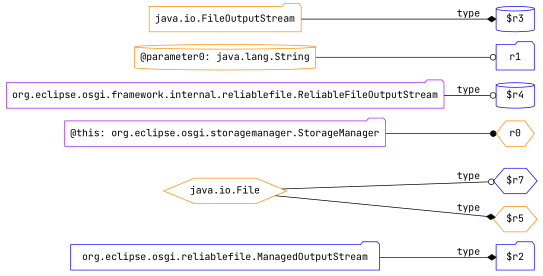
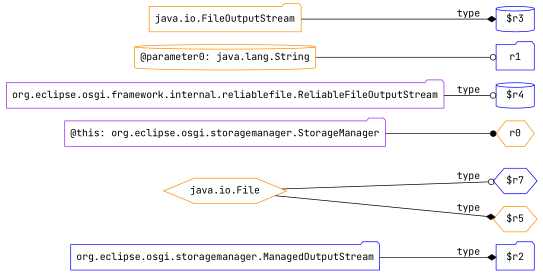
node "org.eclipse.osgi.reliablefile.ManagedOutputStream": label "org.eclipse.osgi.reliablefile.ManagedOutputStream" -> "org.eclipse.osgi.storagemanager.ManagedOutputStream"
